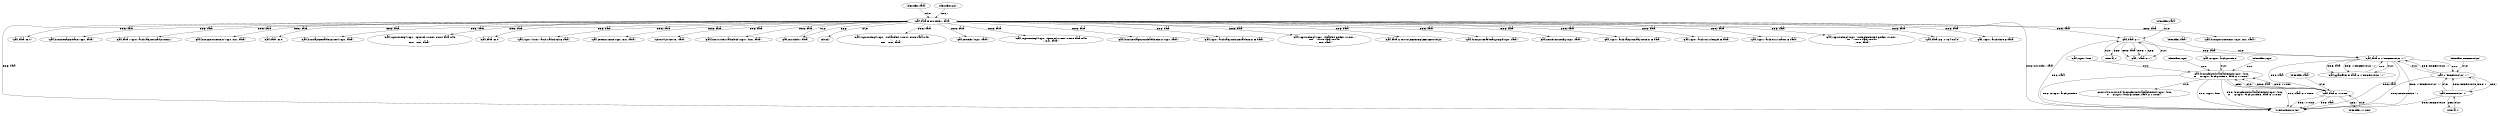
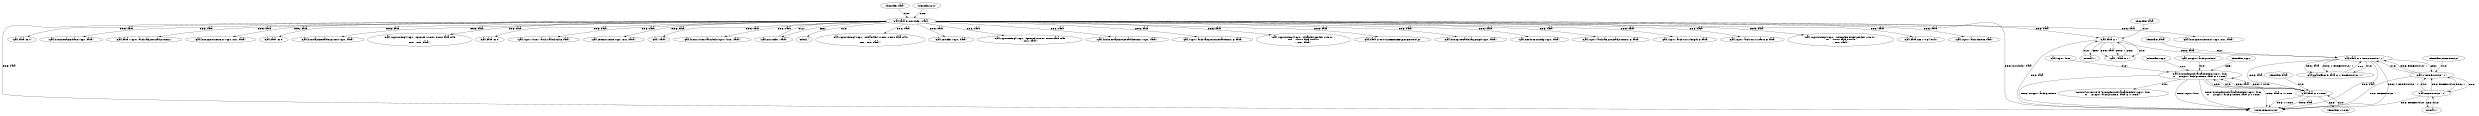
node "(ControlStructure,!data)": label "(ControlStructure,!data)" -> "(Call,!data)"
